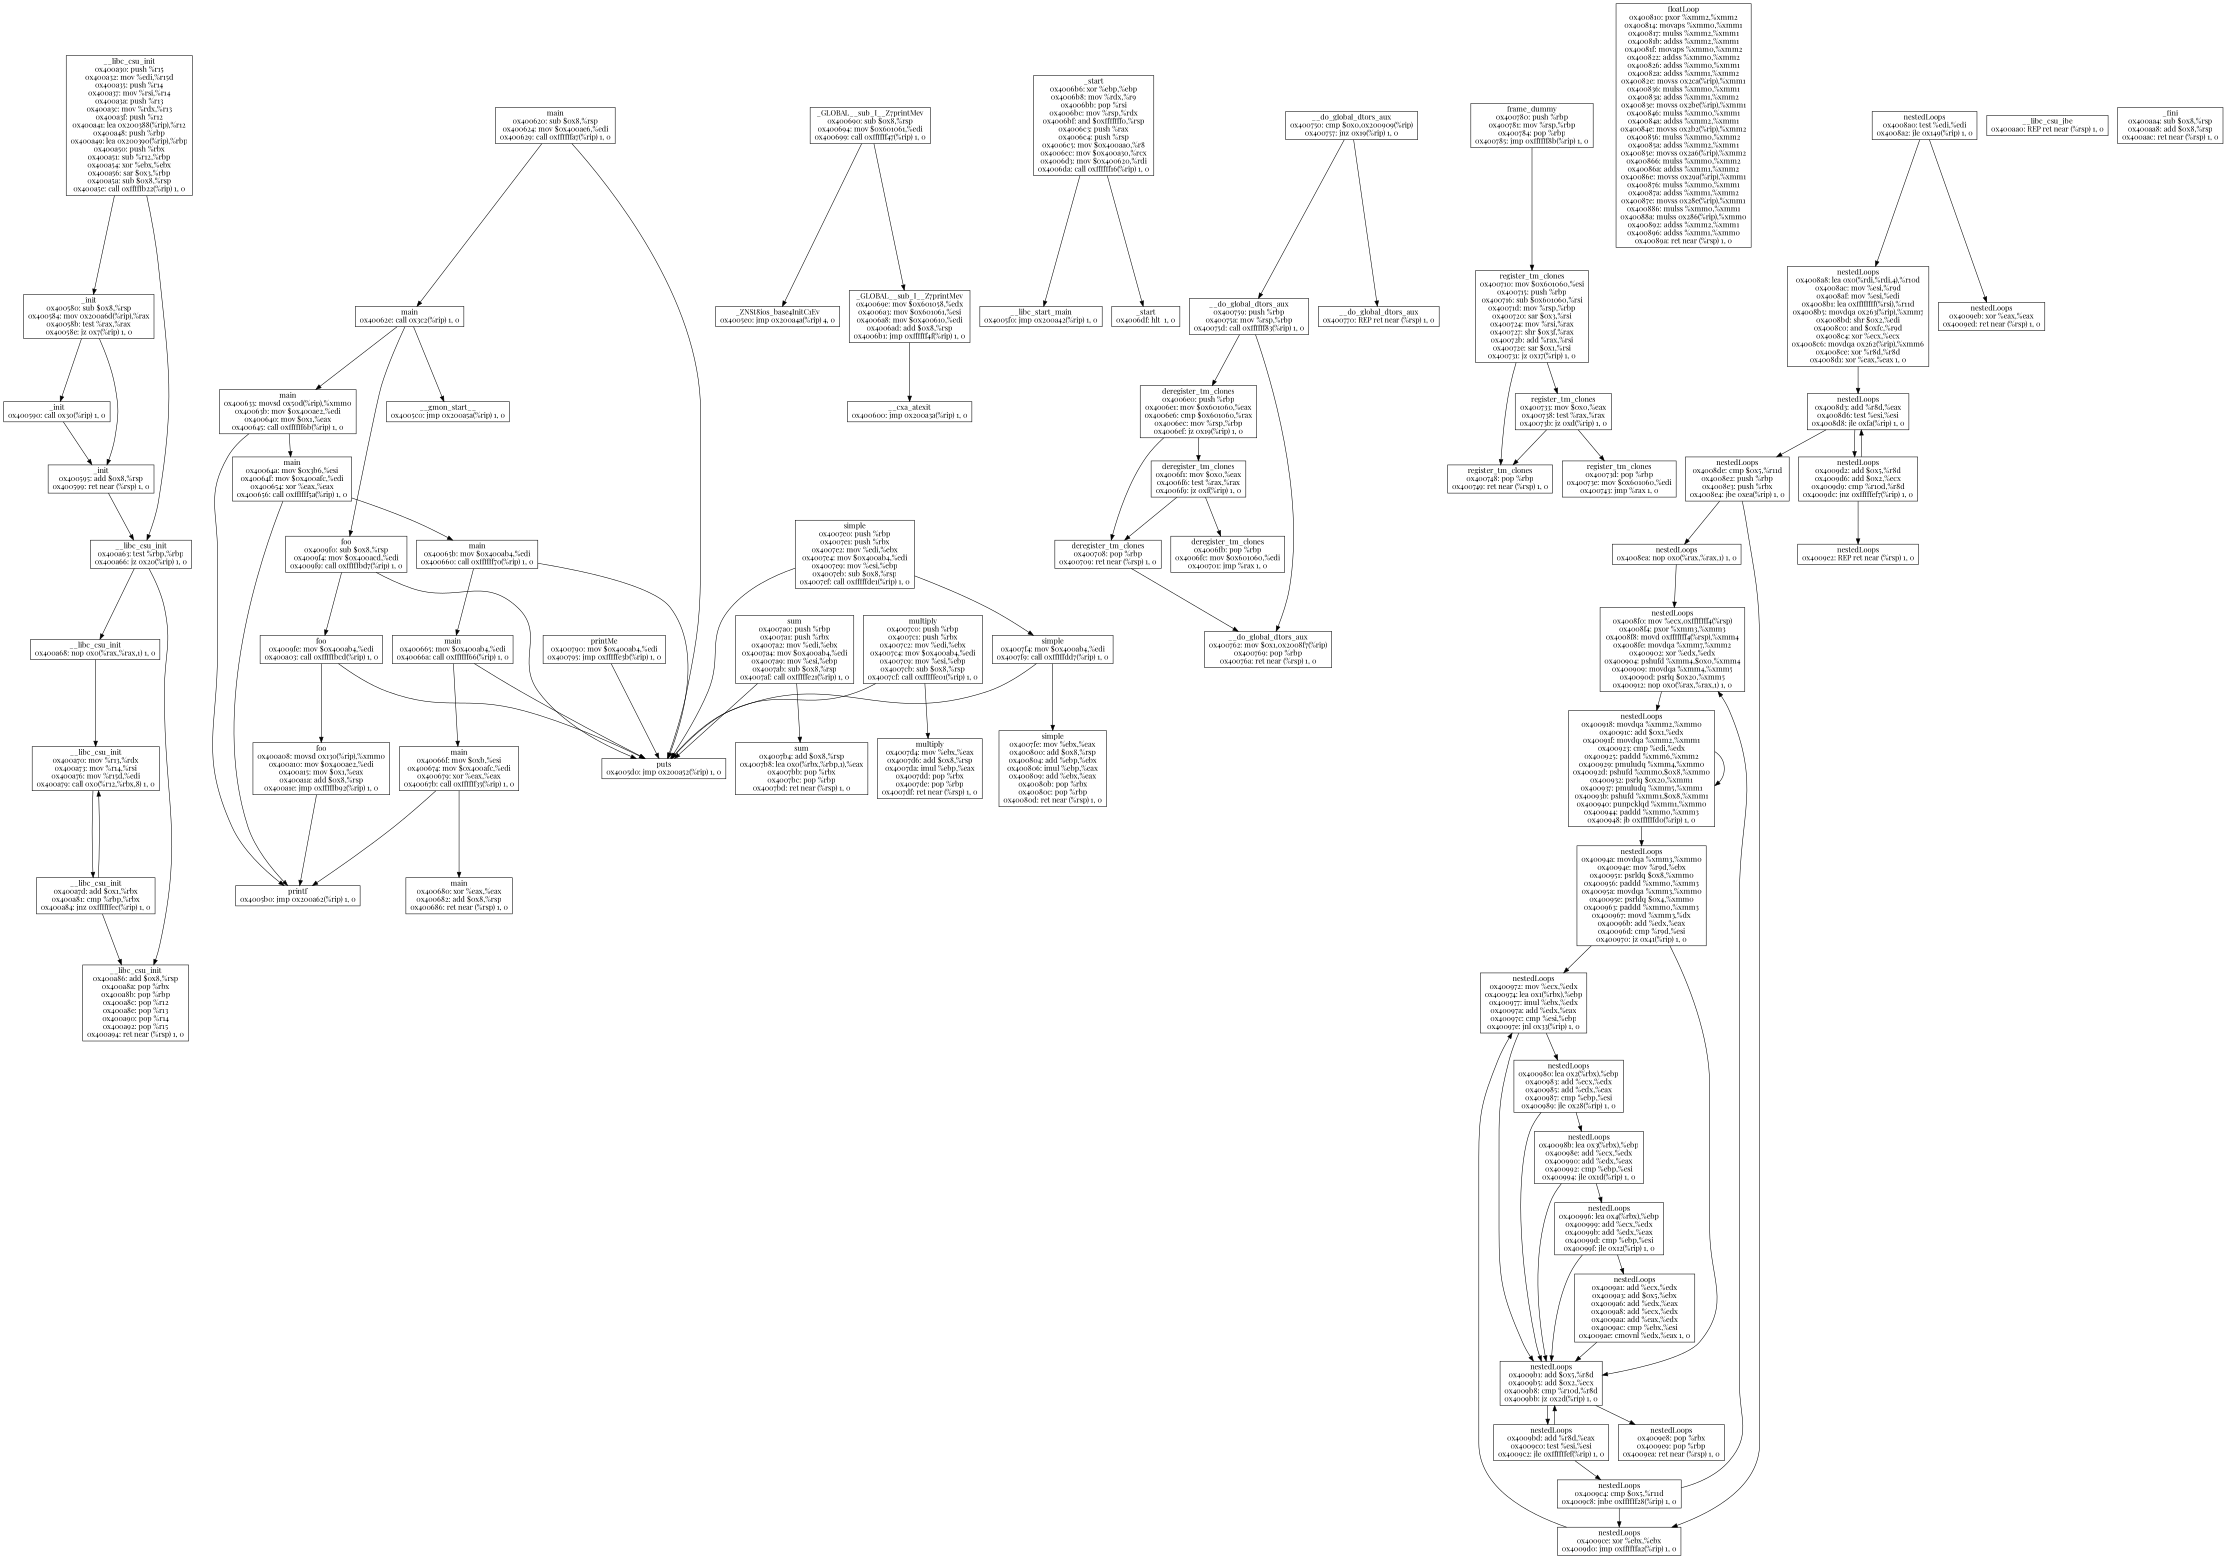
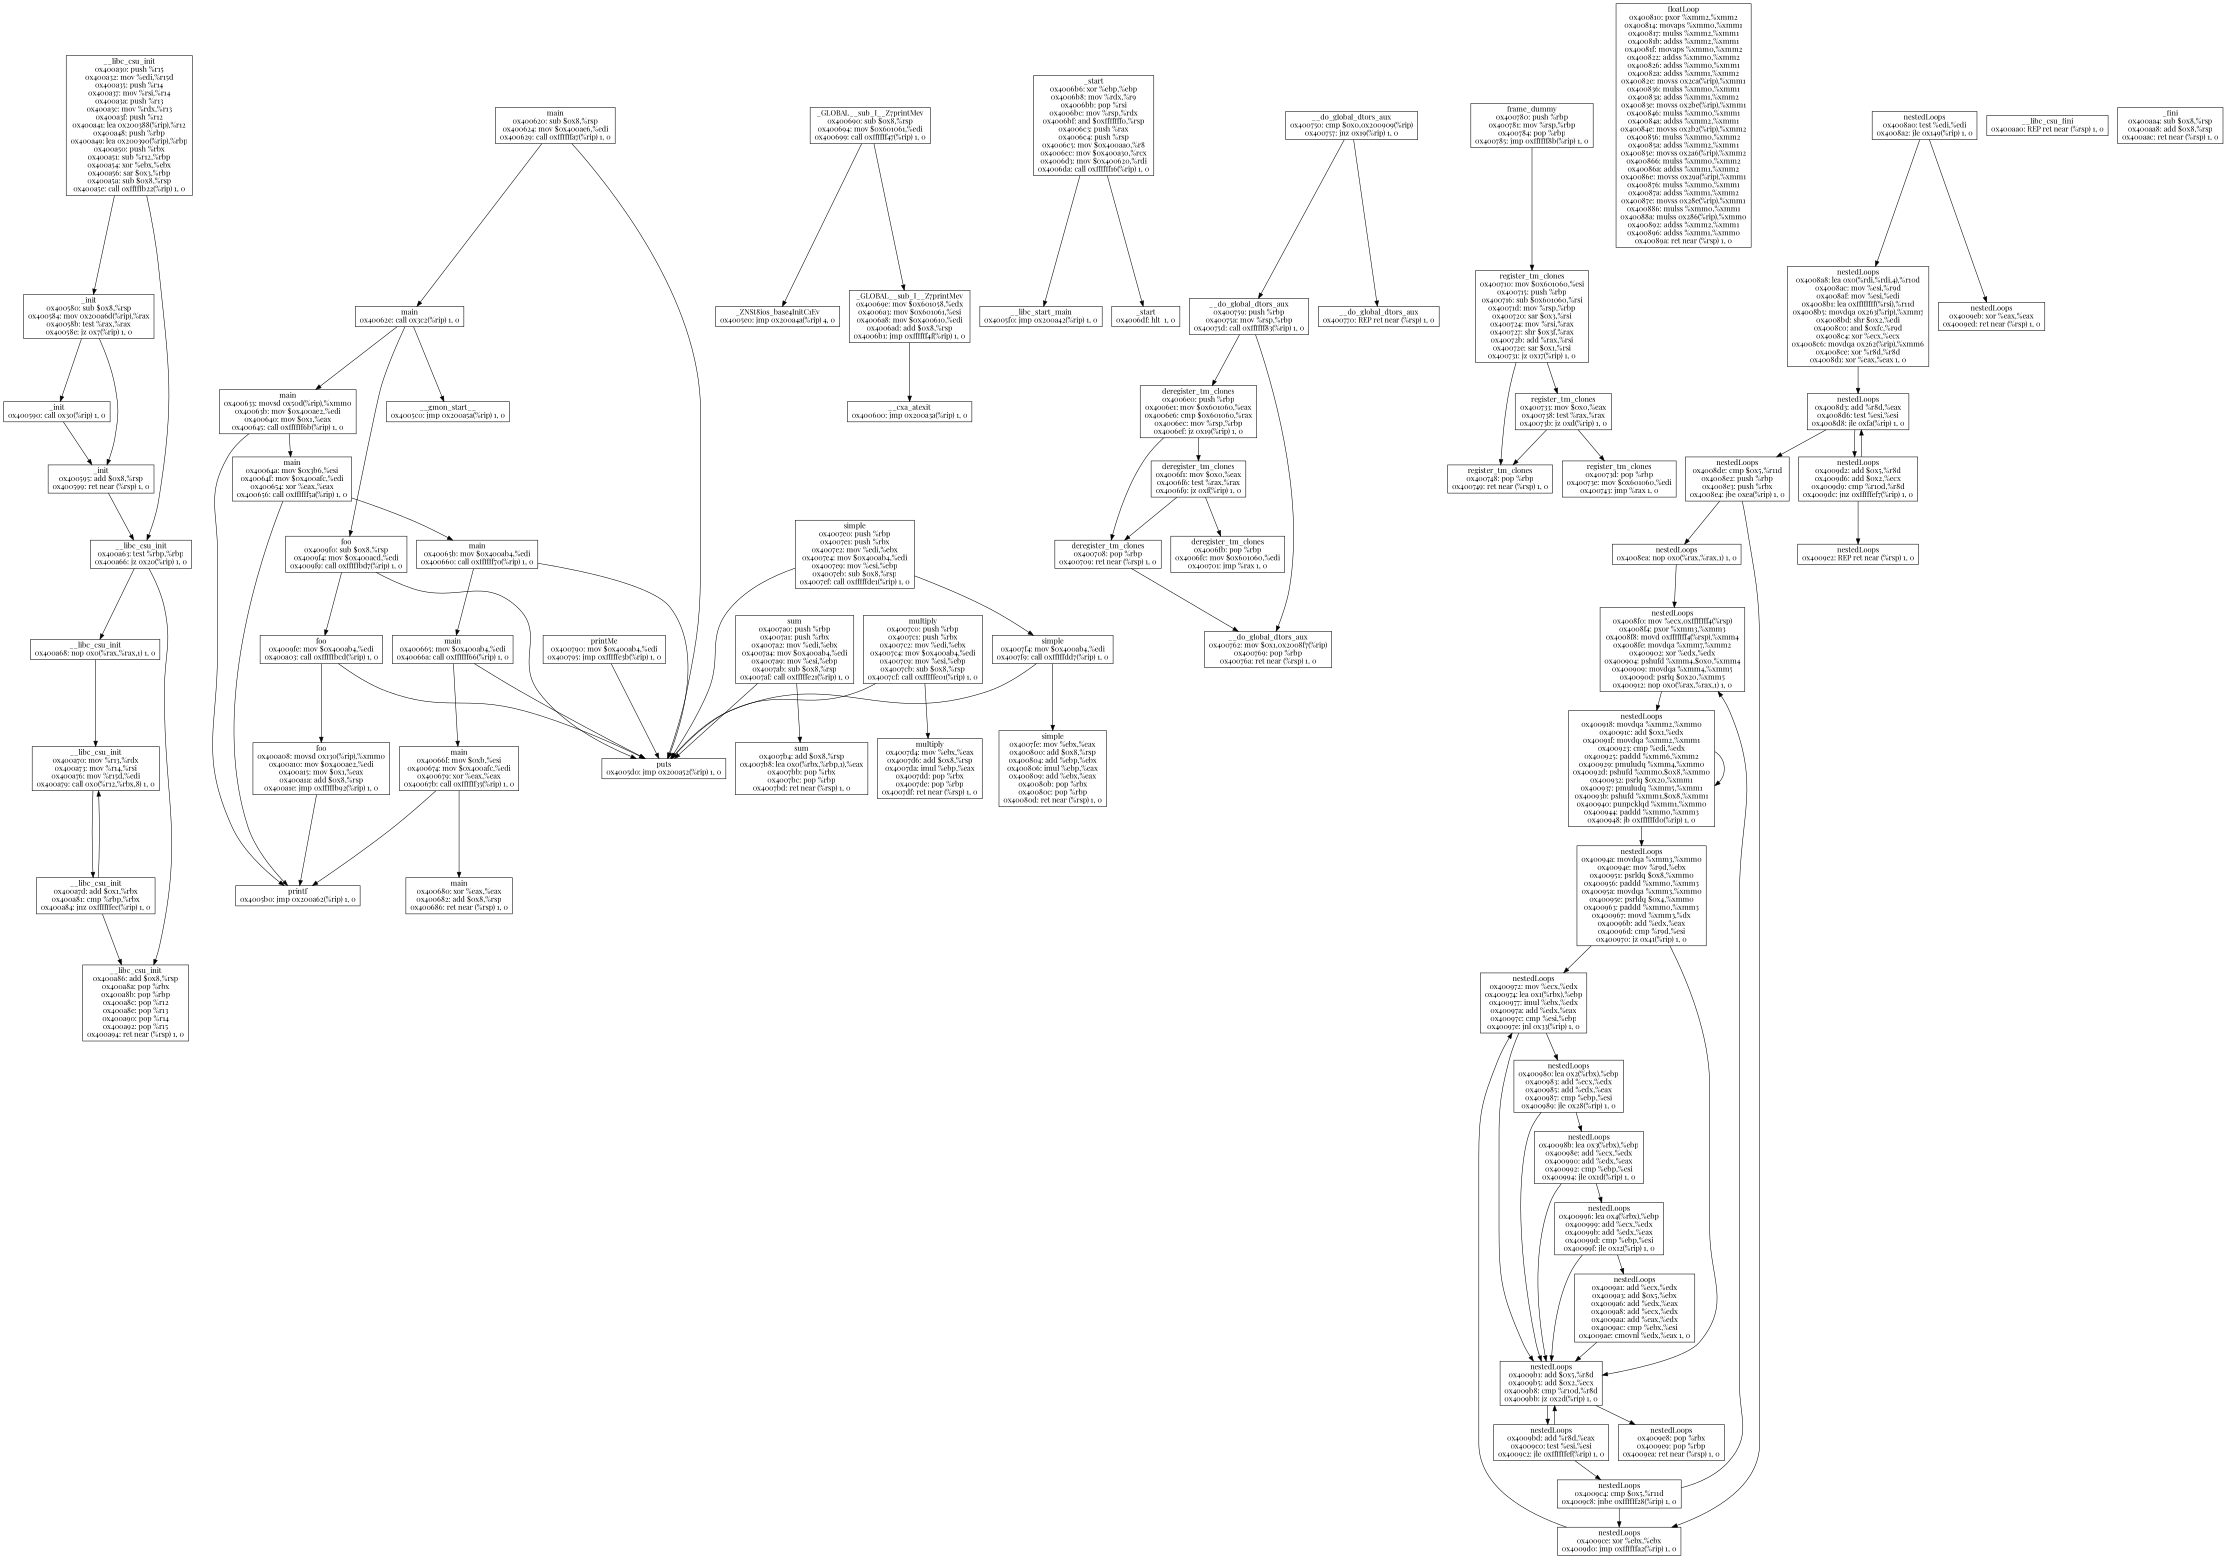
node "__libc_csu_jbe 0x400aa0: REP ret near (%rsp) 1, 0": label "__libc_csu_jbe 0x400aa0: REP ret near (%rsp) 1, 0" -> "__libc_csu_fini 0x400aa0: REP ret near (%rsp) 1, 0"
